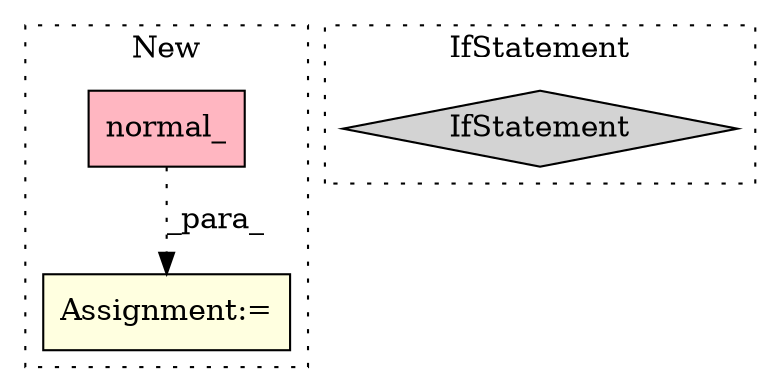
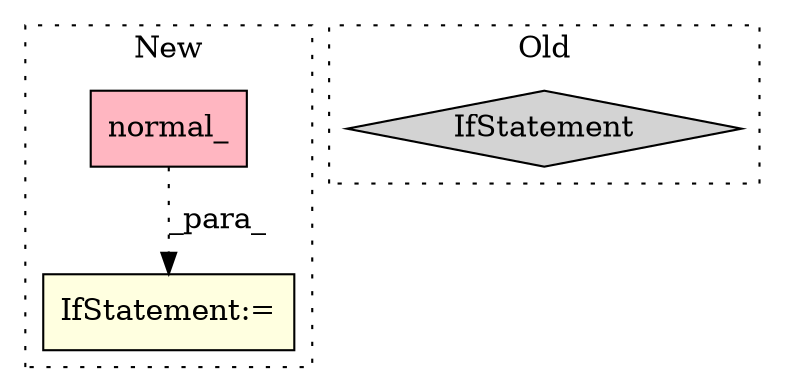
cluster "IfStatement": label "IfStatement" -> "Old"
node "Assignment:=": label "Assignment:=" -> "IfStatement:="
